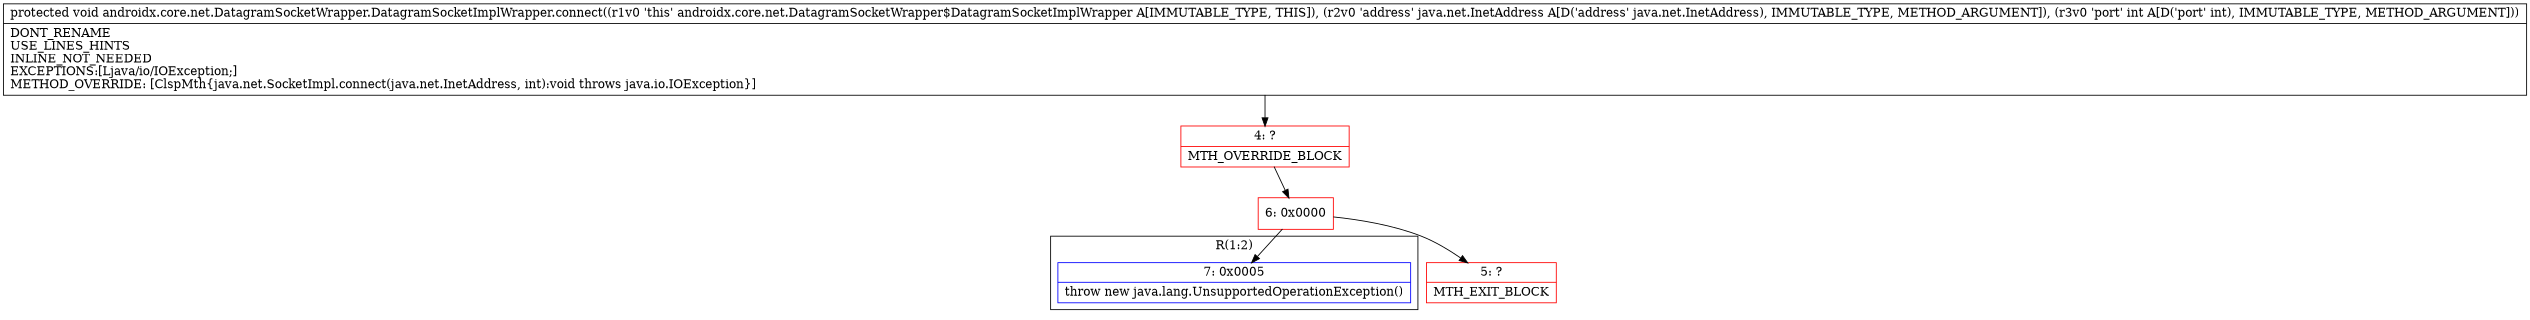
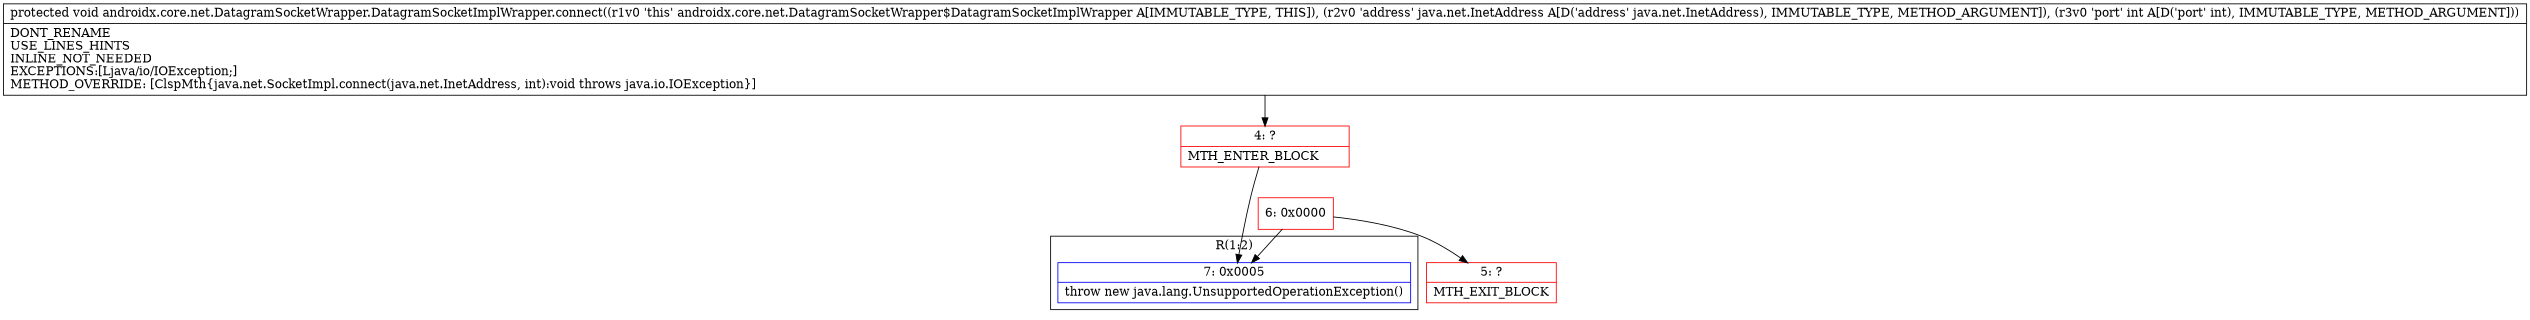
node "4: ?": text "MTH_OVERRIDE_BLOCK" -> "MTH_ENTER_BLOCK"
edge "4: ?" -> "6: 0x0000": now "4: ?" -> "7: 0x0005"
